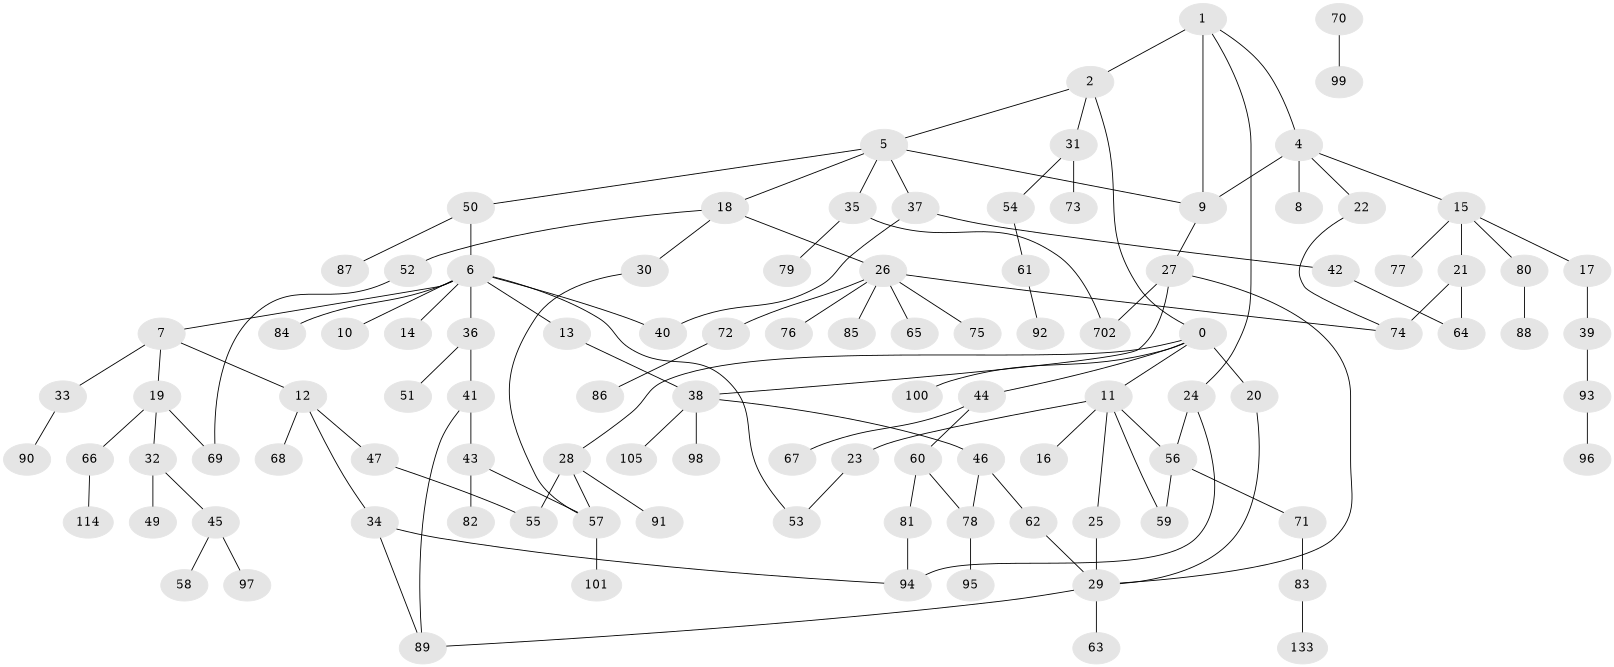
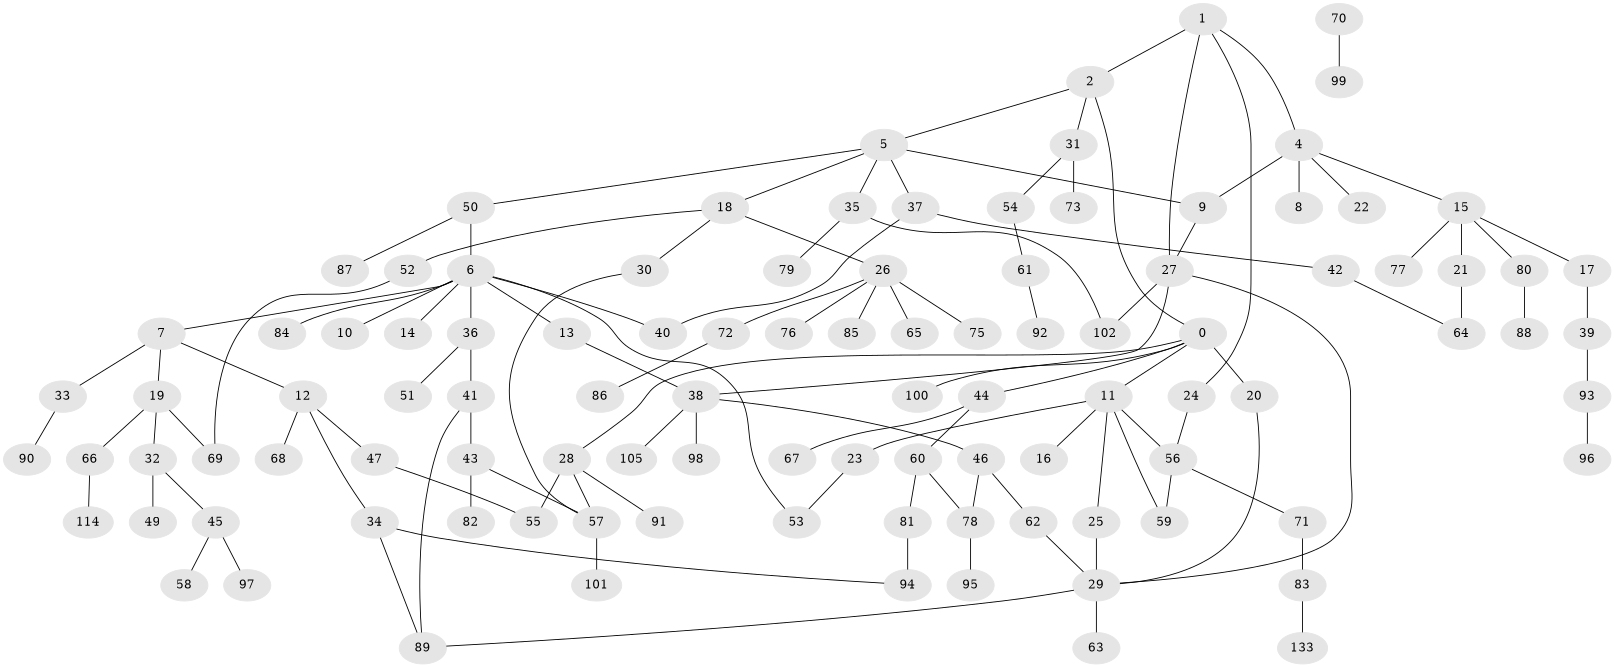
edge "1" -- "9": now "1" -- "27"
node "702": label "702" -> "102"
node "74": removed
edge "24" -- "94": removed
